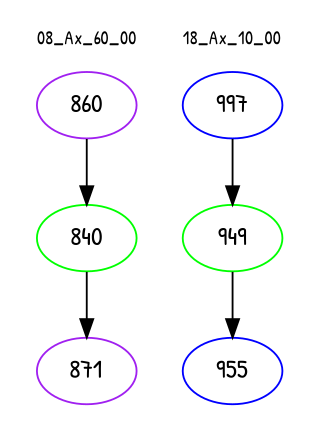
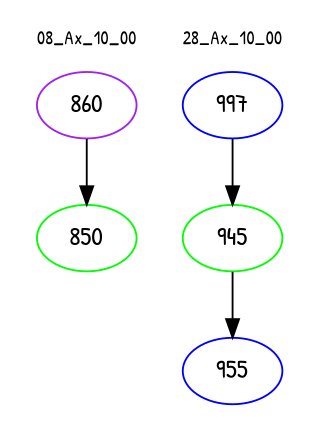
cluster "08_Ax_60_00": label "08_Ax_60_00" -> "08_Ax_10_00"
cluster "18_Ax_10_00": label "18_Ax_10_00" -> "28_Ax_10_00"
node "840": label "840" -> "850"
node "949": label "949" -> "945"
node "871": removed
